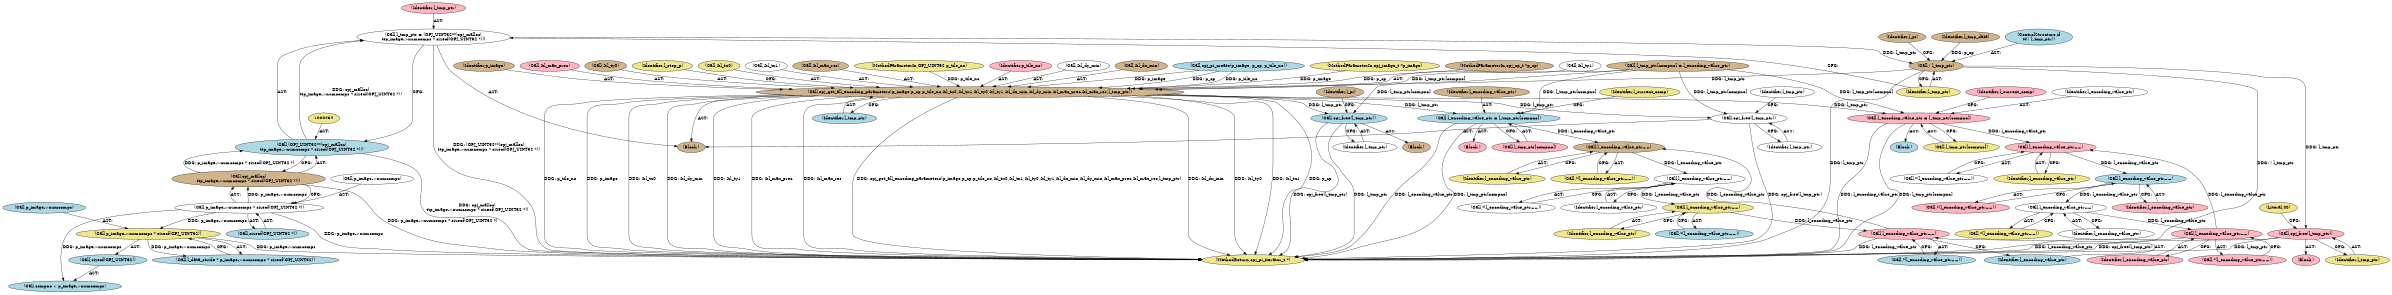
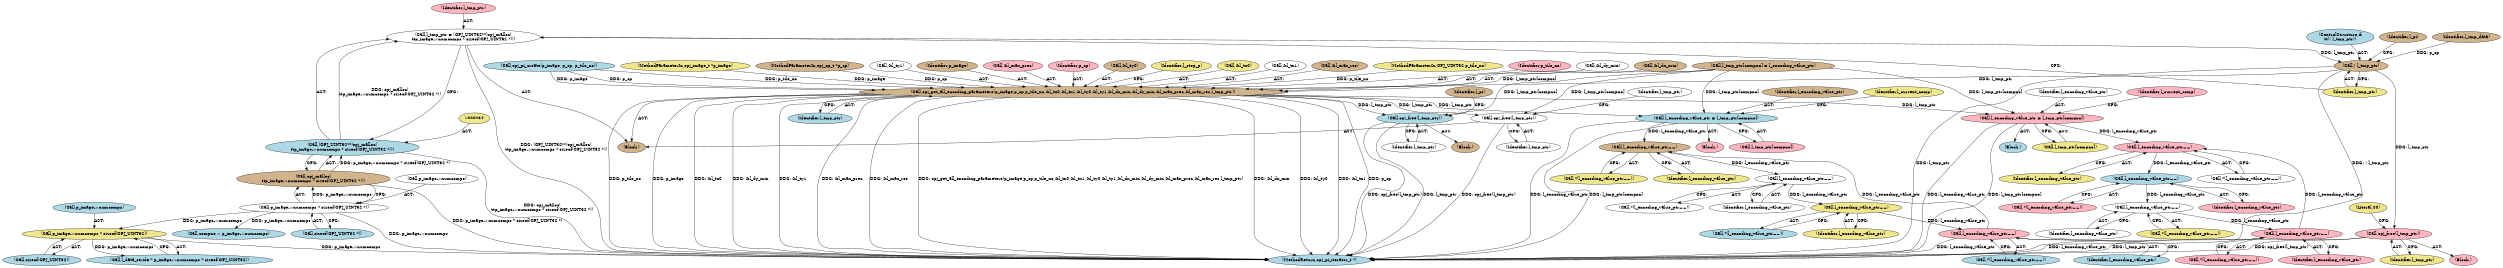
node "(Identifier,p_cp)": added
edge "(Call,p_image->numcomps * sizeof(OPJ_UINT32 *))" -> "(Call,sizeof(OPJ_UINT32 *))": label "AST: " -> "CFG: "
node "(MethodReturn,opj_pi_iterator_t *)": fillcolor khaki -> lightblue
edge "(Call,sizeof(OPJ_UINT32))" -> "(Call,compno < p_image->numcomps)": now "(Call,sizeof(OPJ_UINT32))" -> "(Call,p_image->numcomps * sizeof(OPJ_UINT32))"
